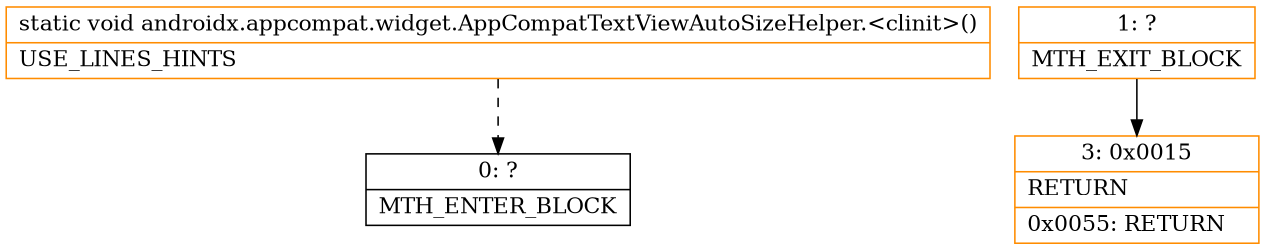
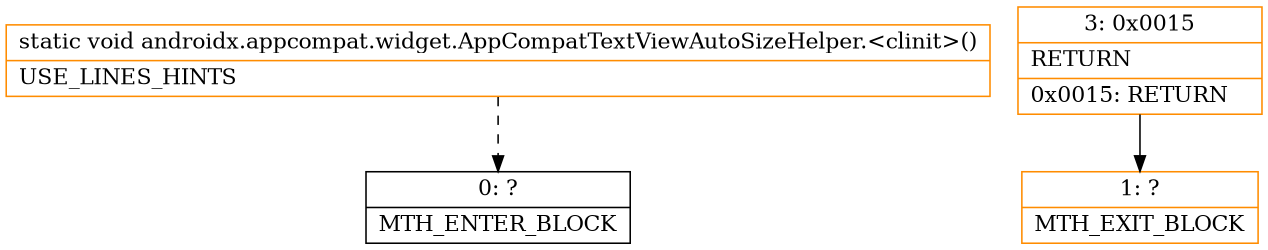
edge "1: ?" -> "3: 0x0015": reversed
node "3: 0x0015": text "0x0055: RETURN" -> "0x0015: RETURN"
